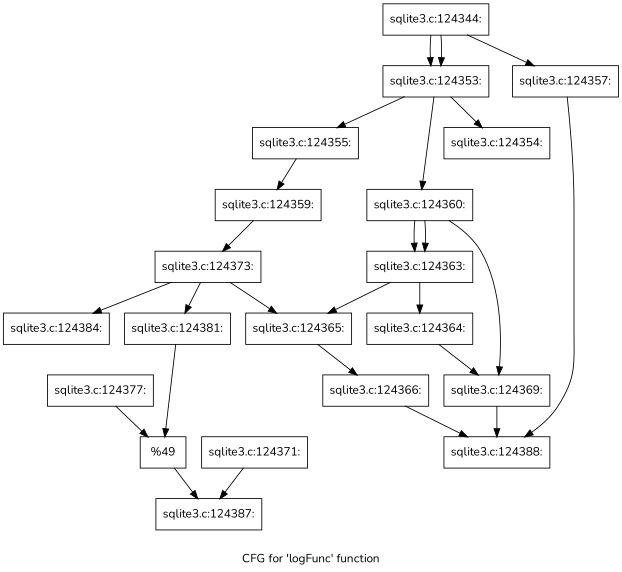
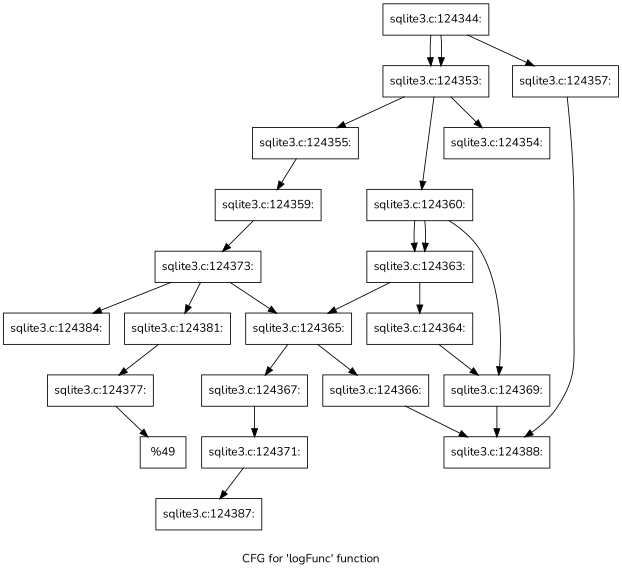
edge "sqlite3.c:124381:" -> "%49": now "sqlite3.c:124381:" -> "sqlite3.c:124377:"
node "sqlite3.c:124367:": added
edge "%49" -> "sqlite3.c:124387:": removed
